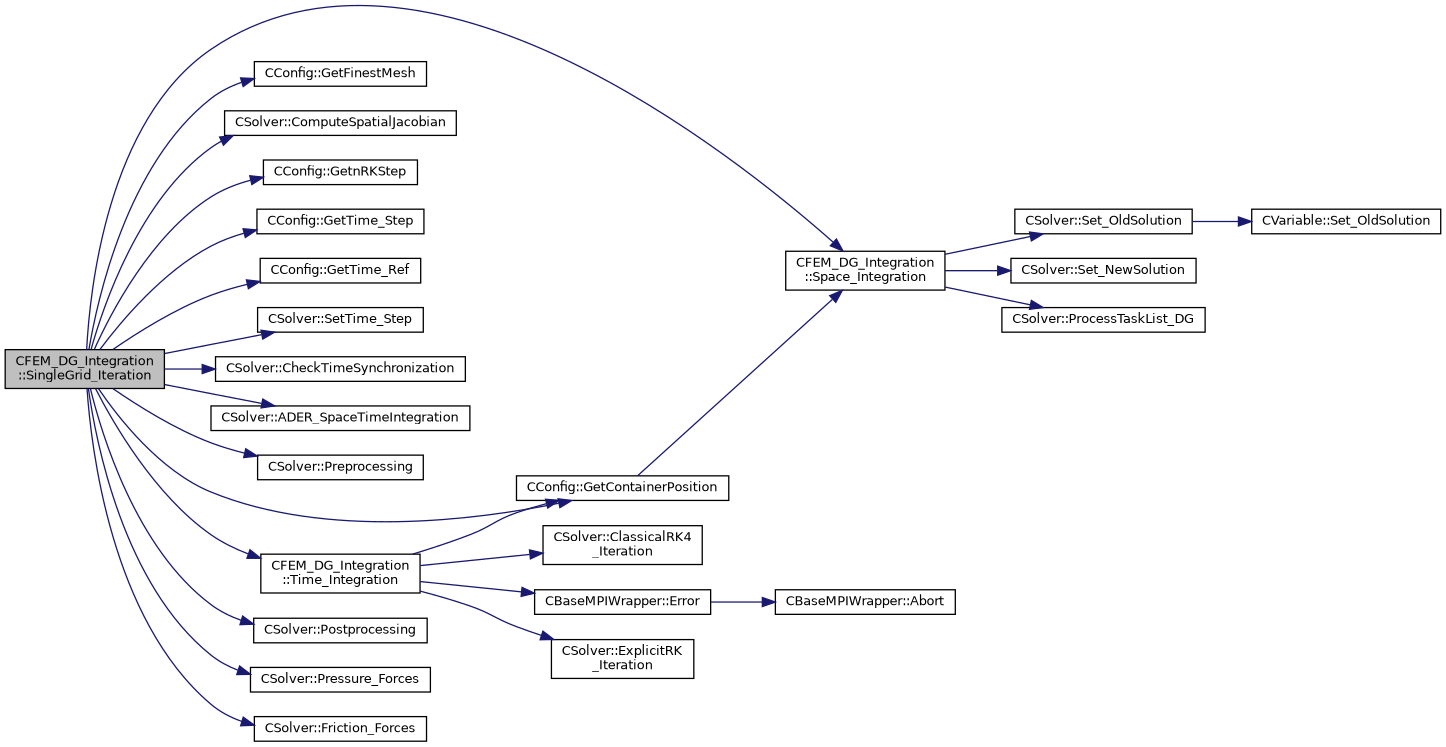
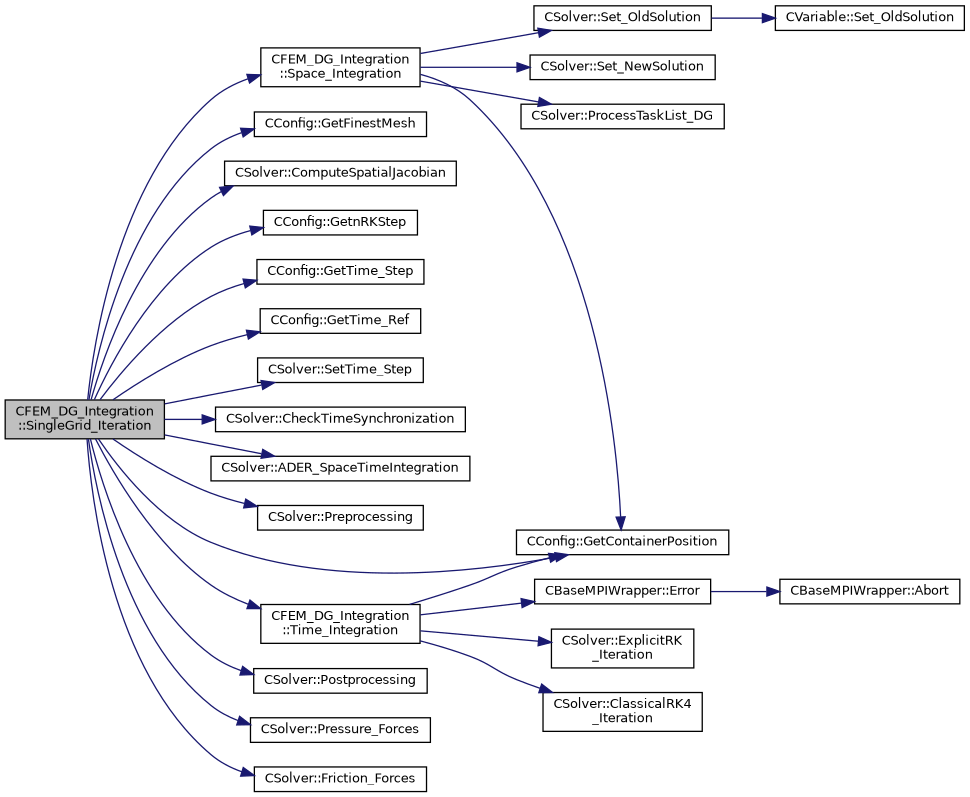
edge "CConfig::GetContainerPosition" -> "CFEM_DG_Integration ::Space_Integration": reversed
